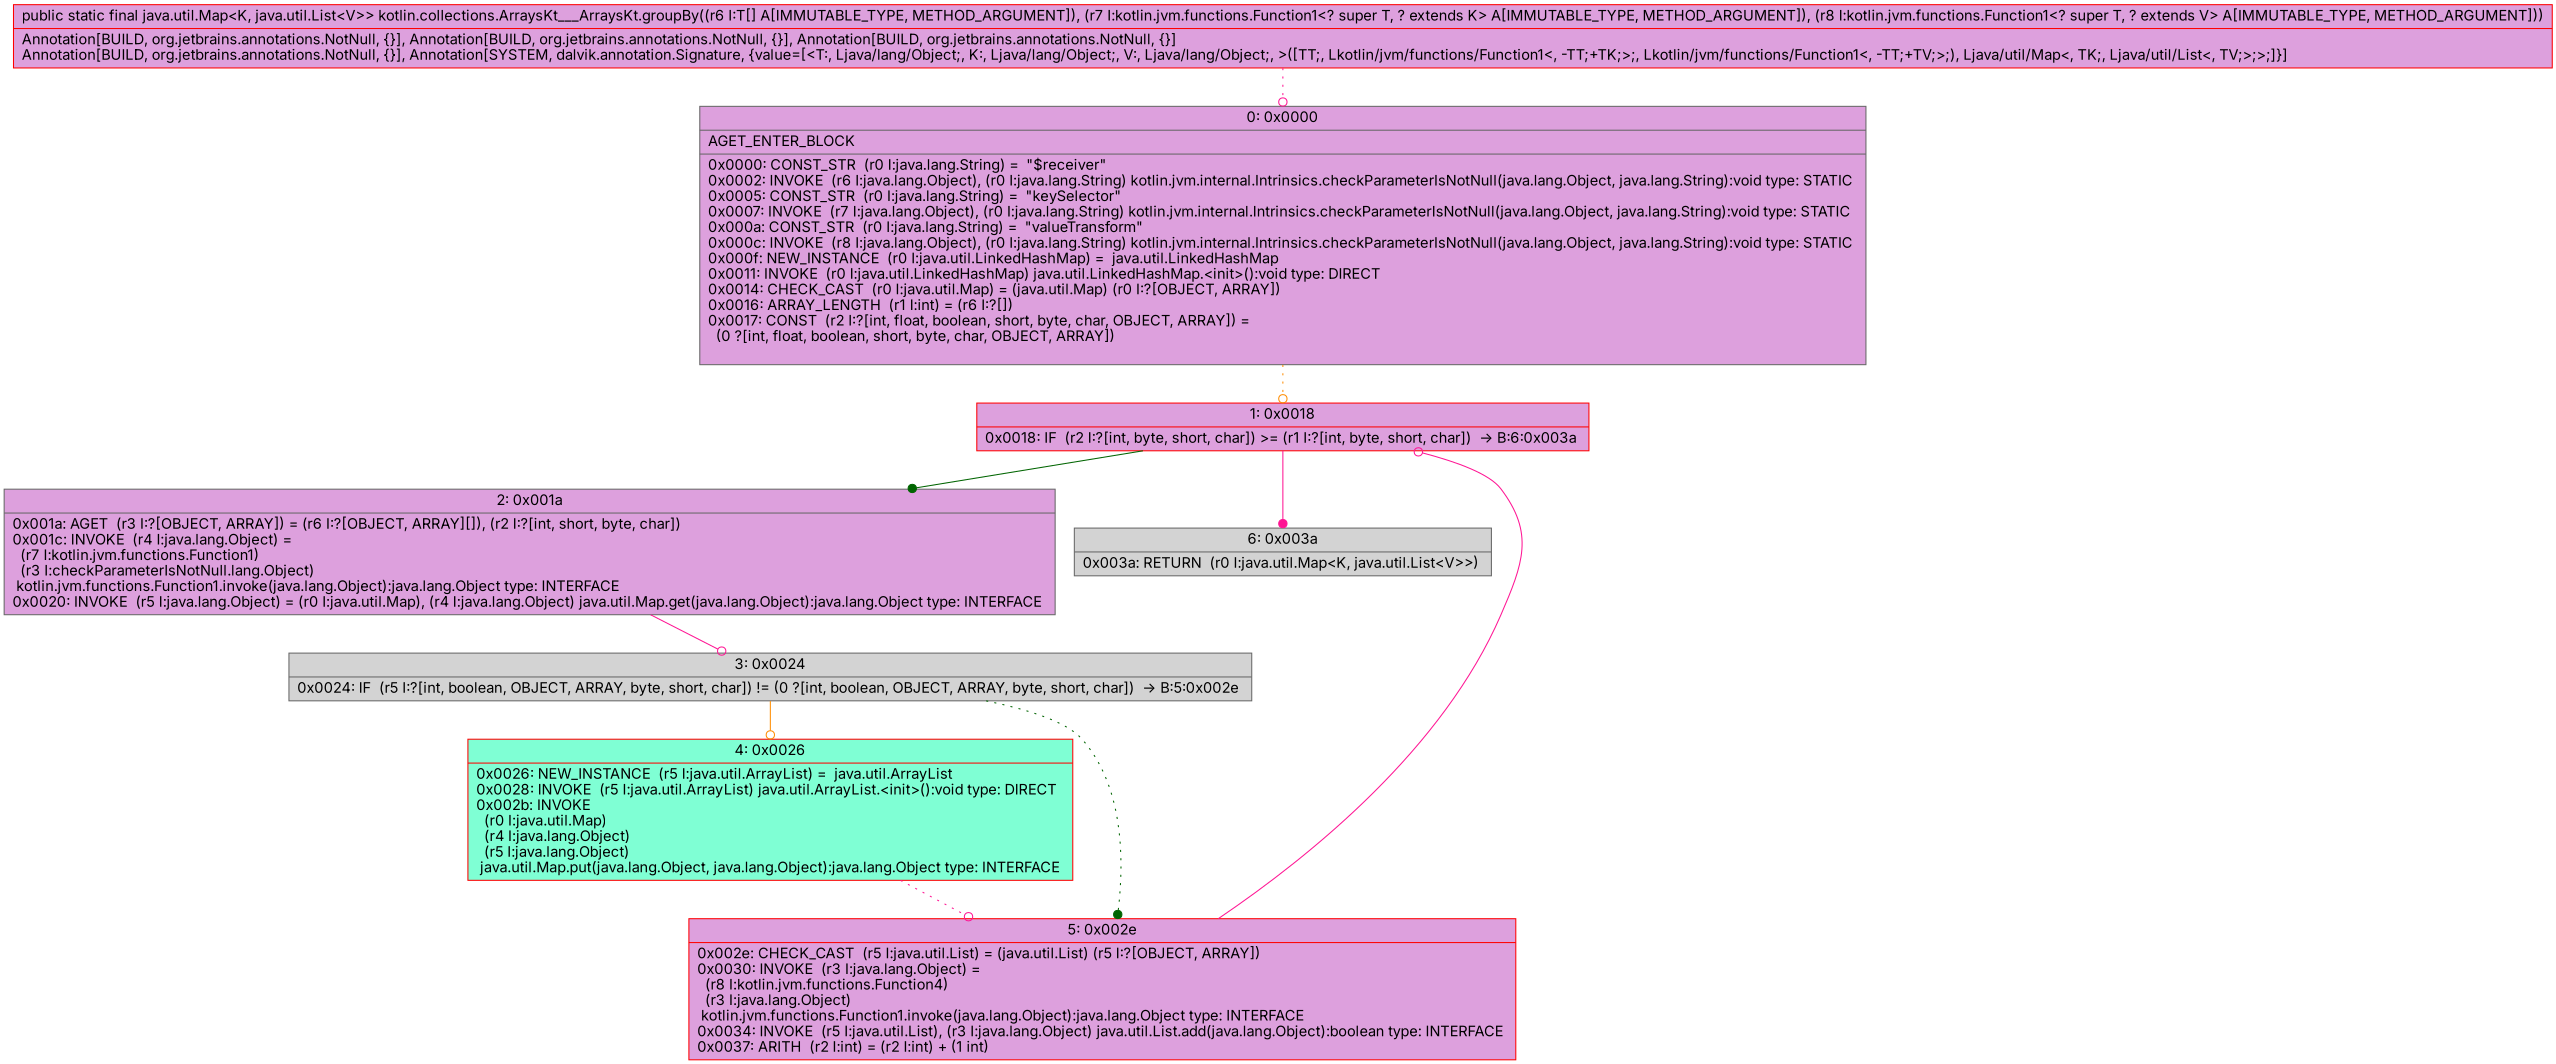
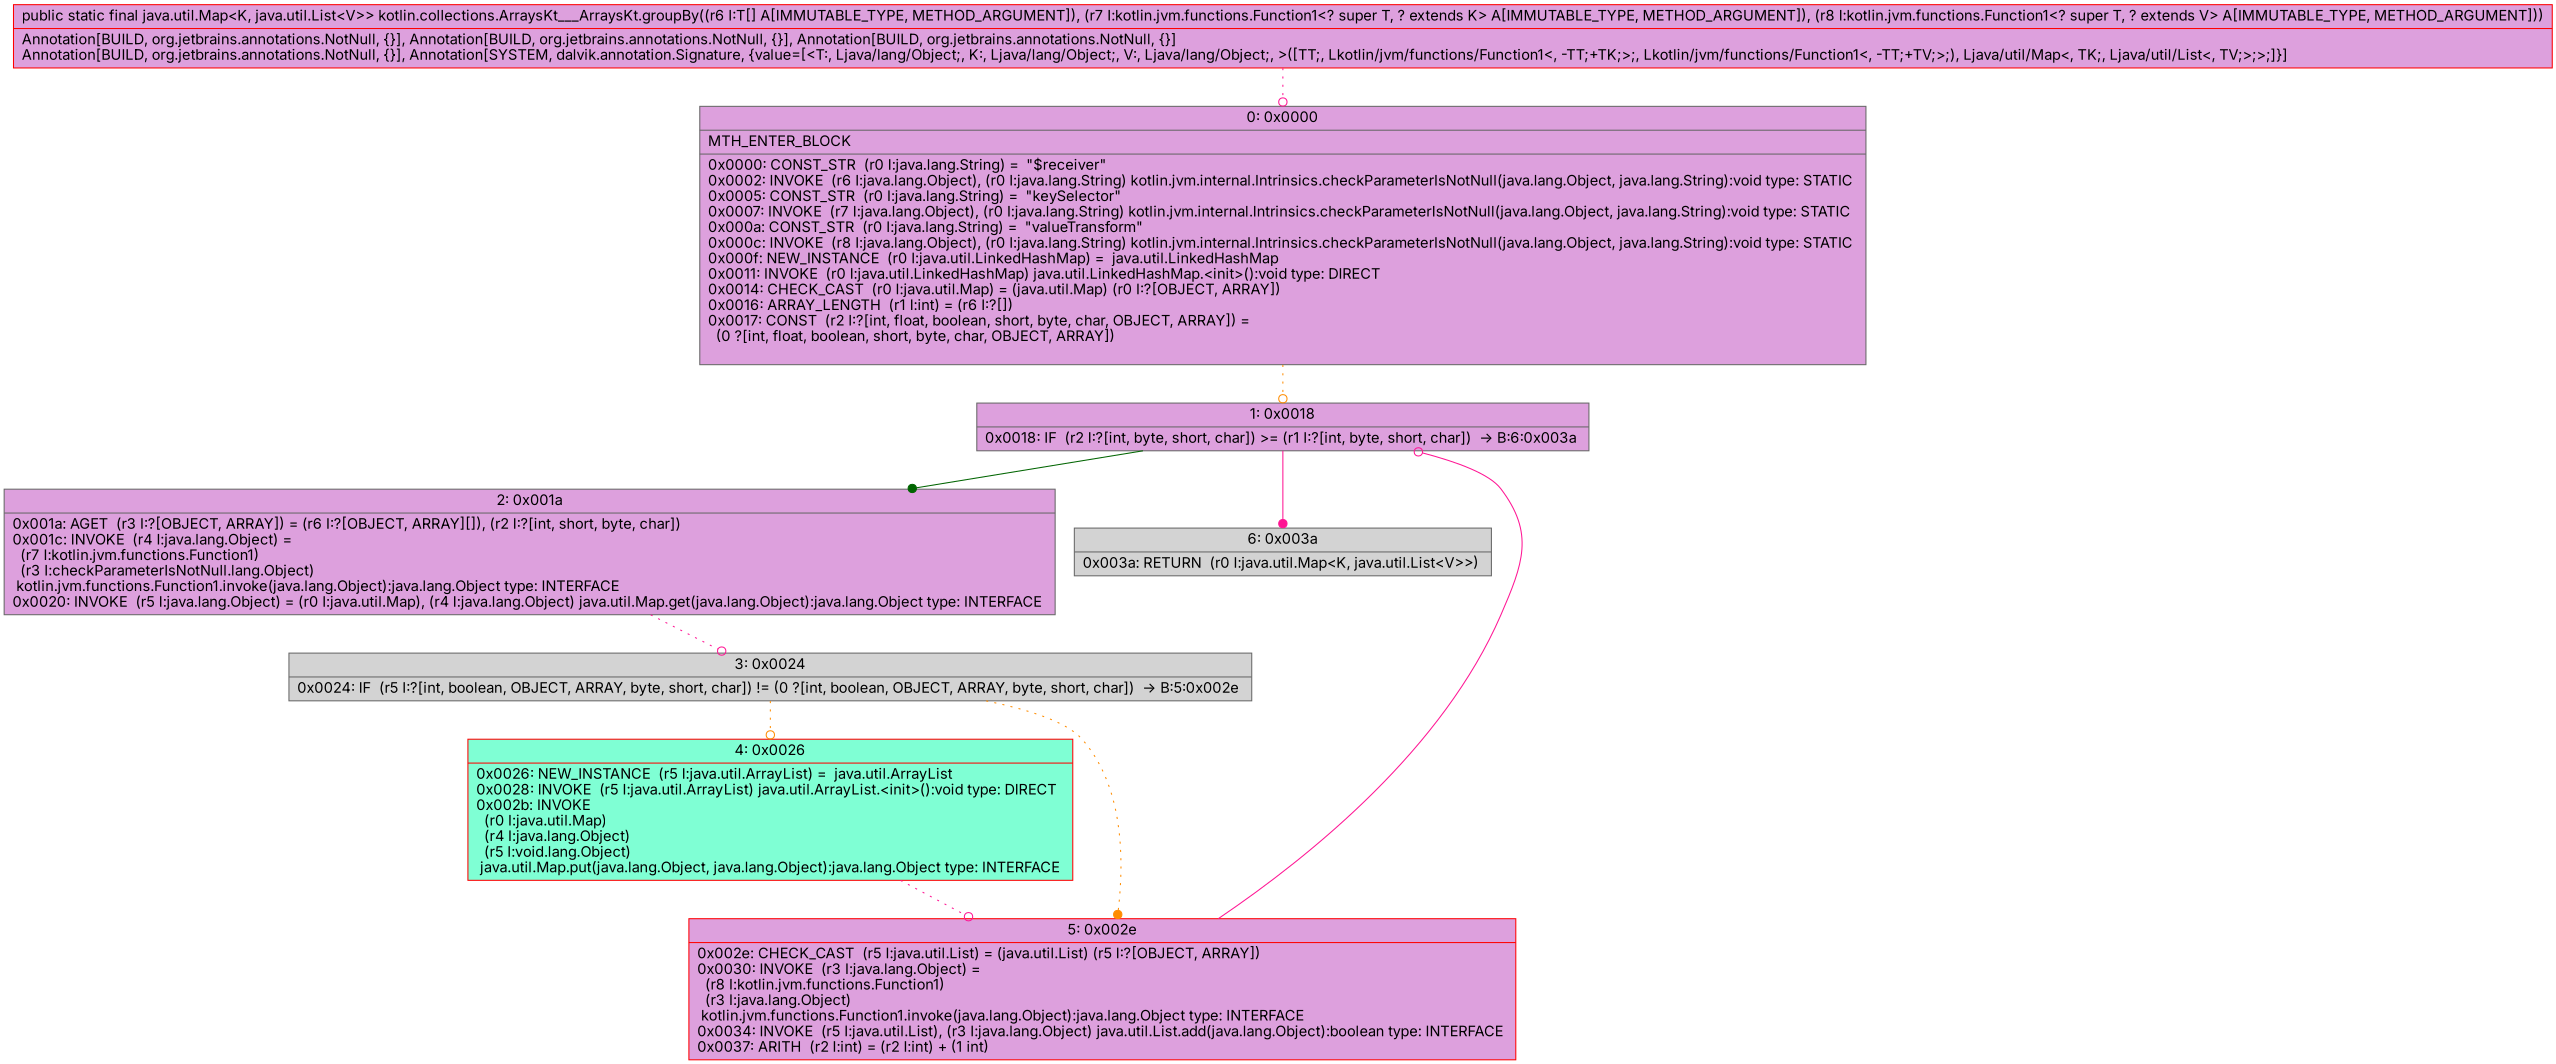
node "0: 0x0000": text "AGET_ENTER_BLOCK" -> "MTH_ENTER_BLOCK"
node "1: 0x0018": color red -> gray40
edge "2: 0x001a" -> "3: 0x0024": style solid -> dotted
edge "3: 0x0024" -> "4: 0x0026": style solid -> dotted
edge "3: 0x0024" -> "5: 0x002e": color darkgreen -> darkorange
node "4: 0x0026": text "(r5 I:java.lang.Object)" -> "(r5 I:void.lang.Object)"
node "5: 0x002e": text "(r8 I:kotlin.jvm.functions.Function4)" -> "(r8 I:kotlin.jvm.functions.Function1)"
